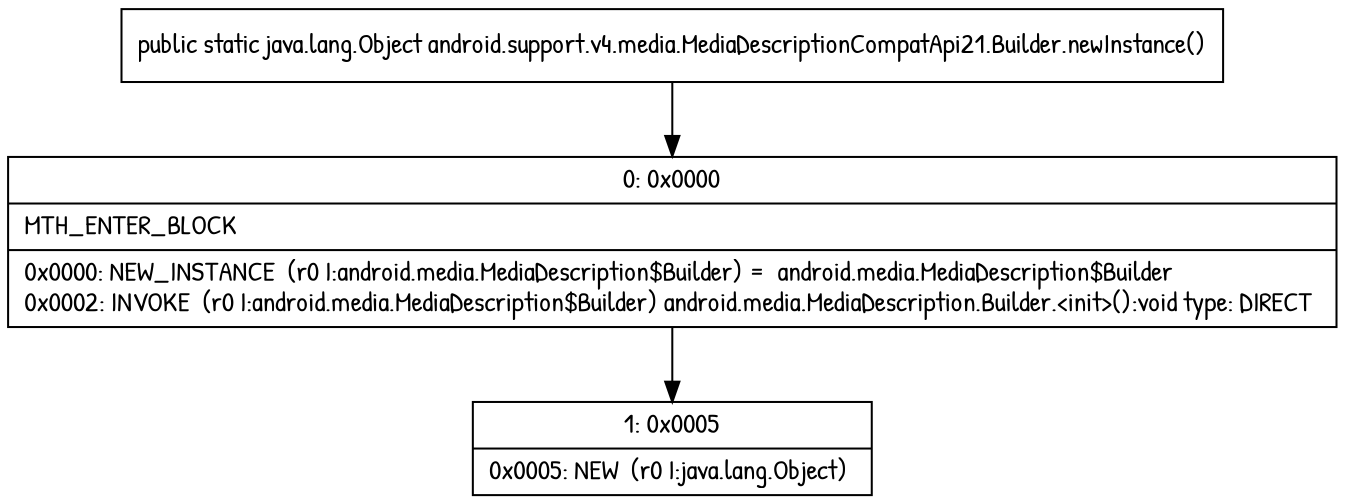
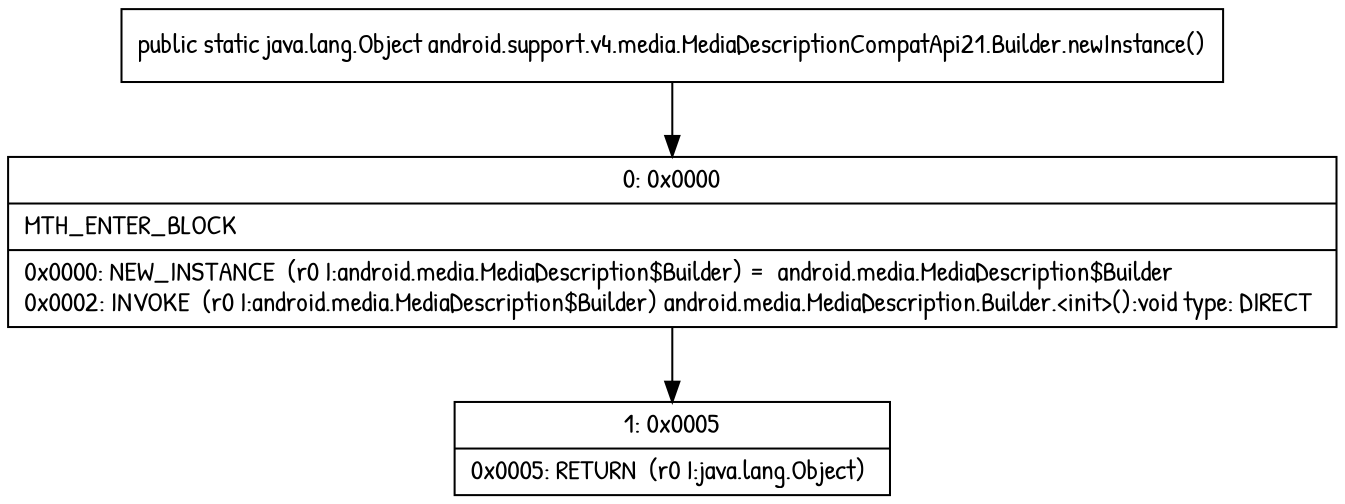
node "1: 0x0005": text "0x0005: NEW  (r0 I:java.lang.Object)" -> "0x0005: RETURN  (r0 I:java.lang.Object)"
